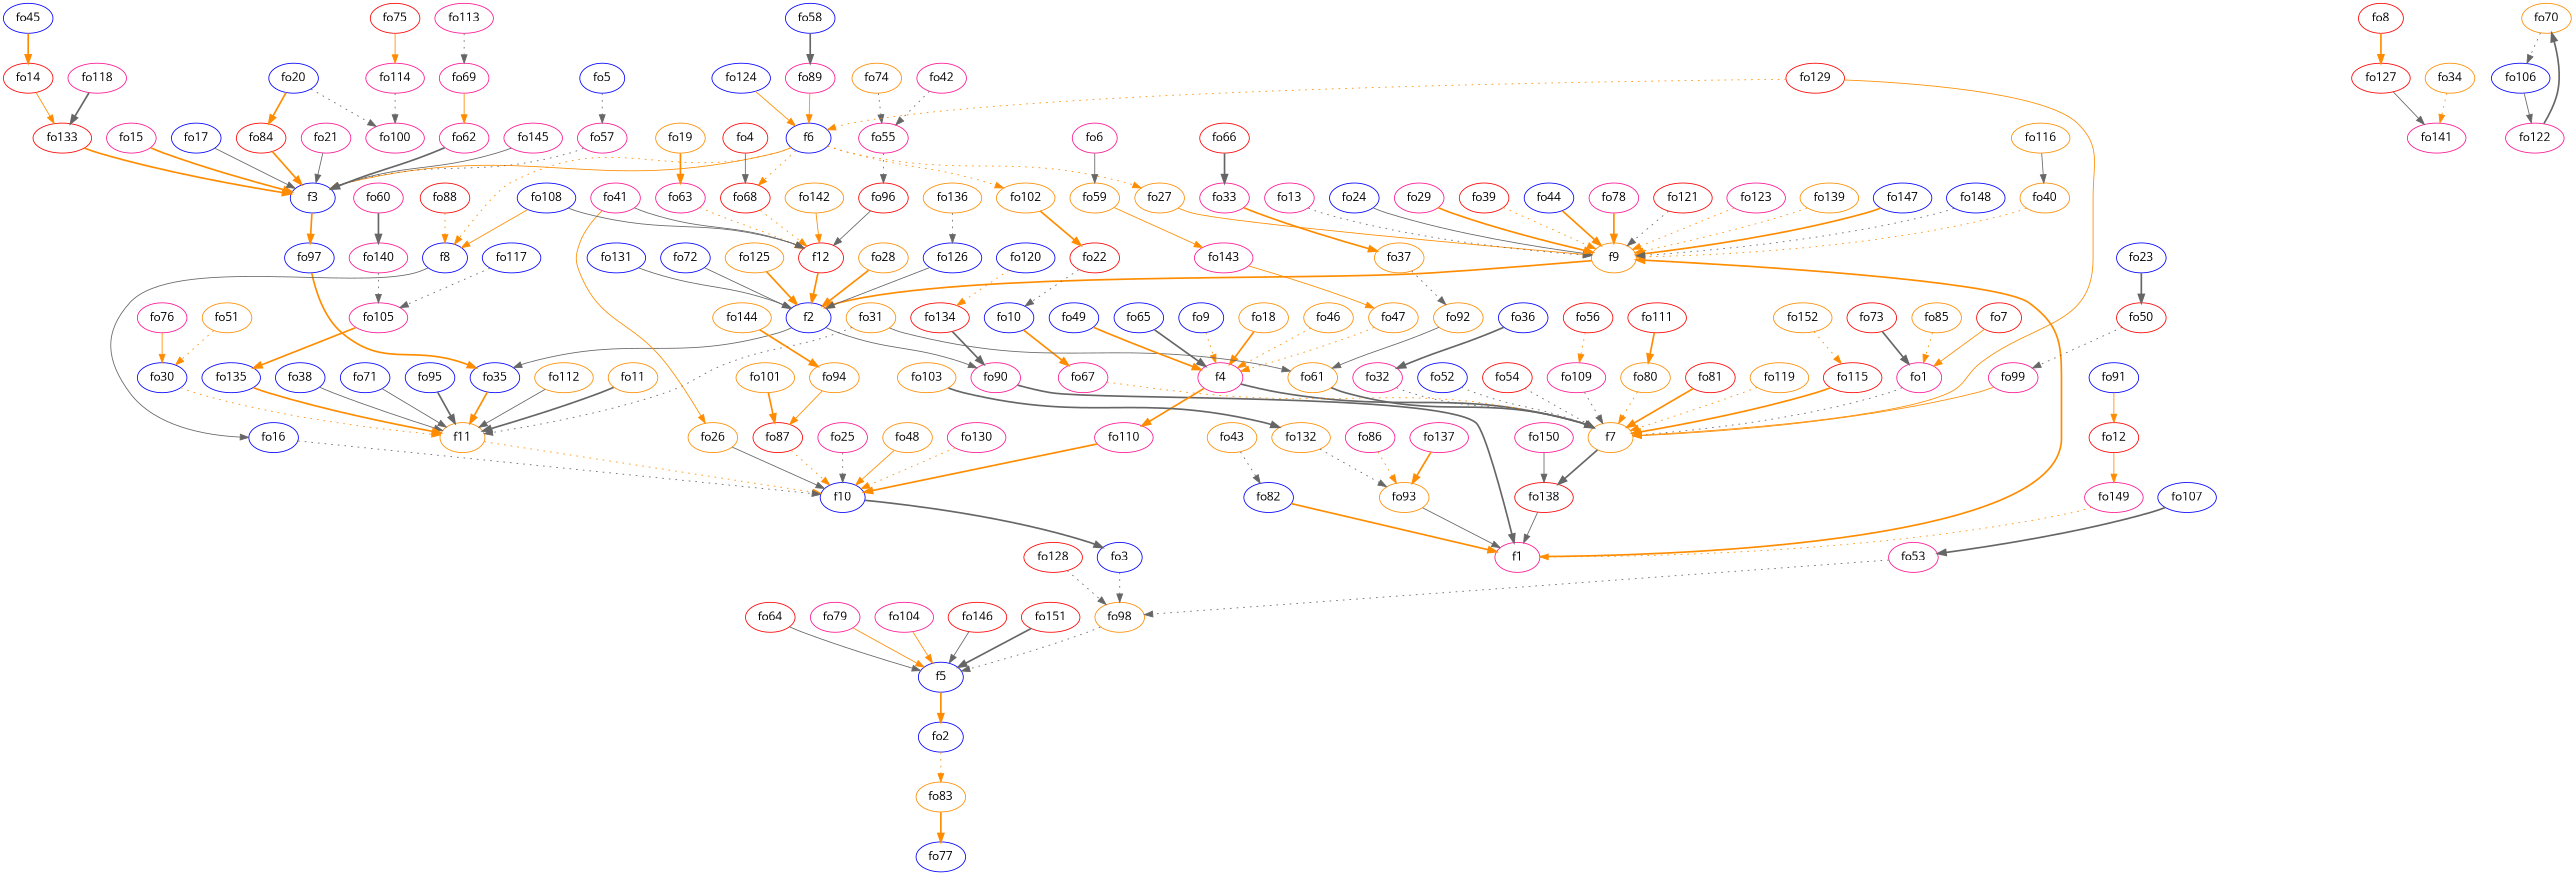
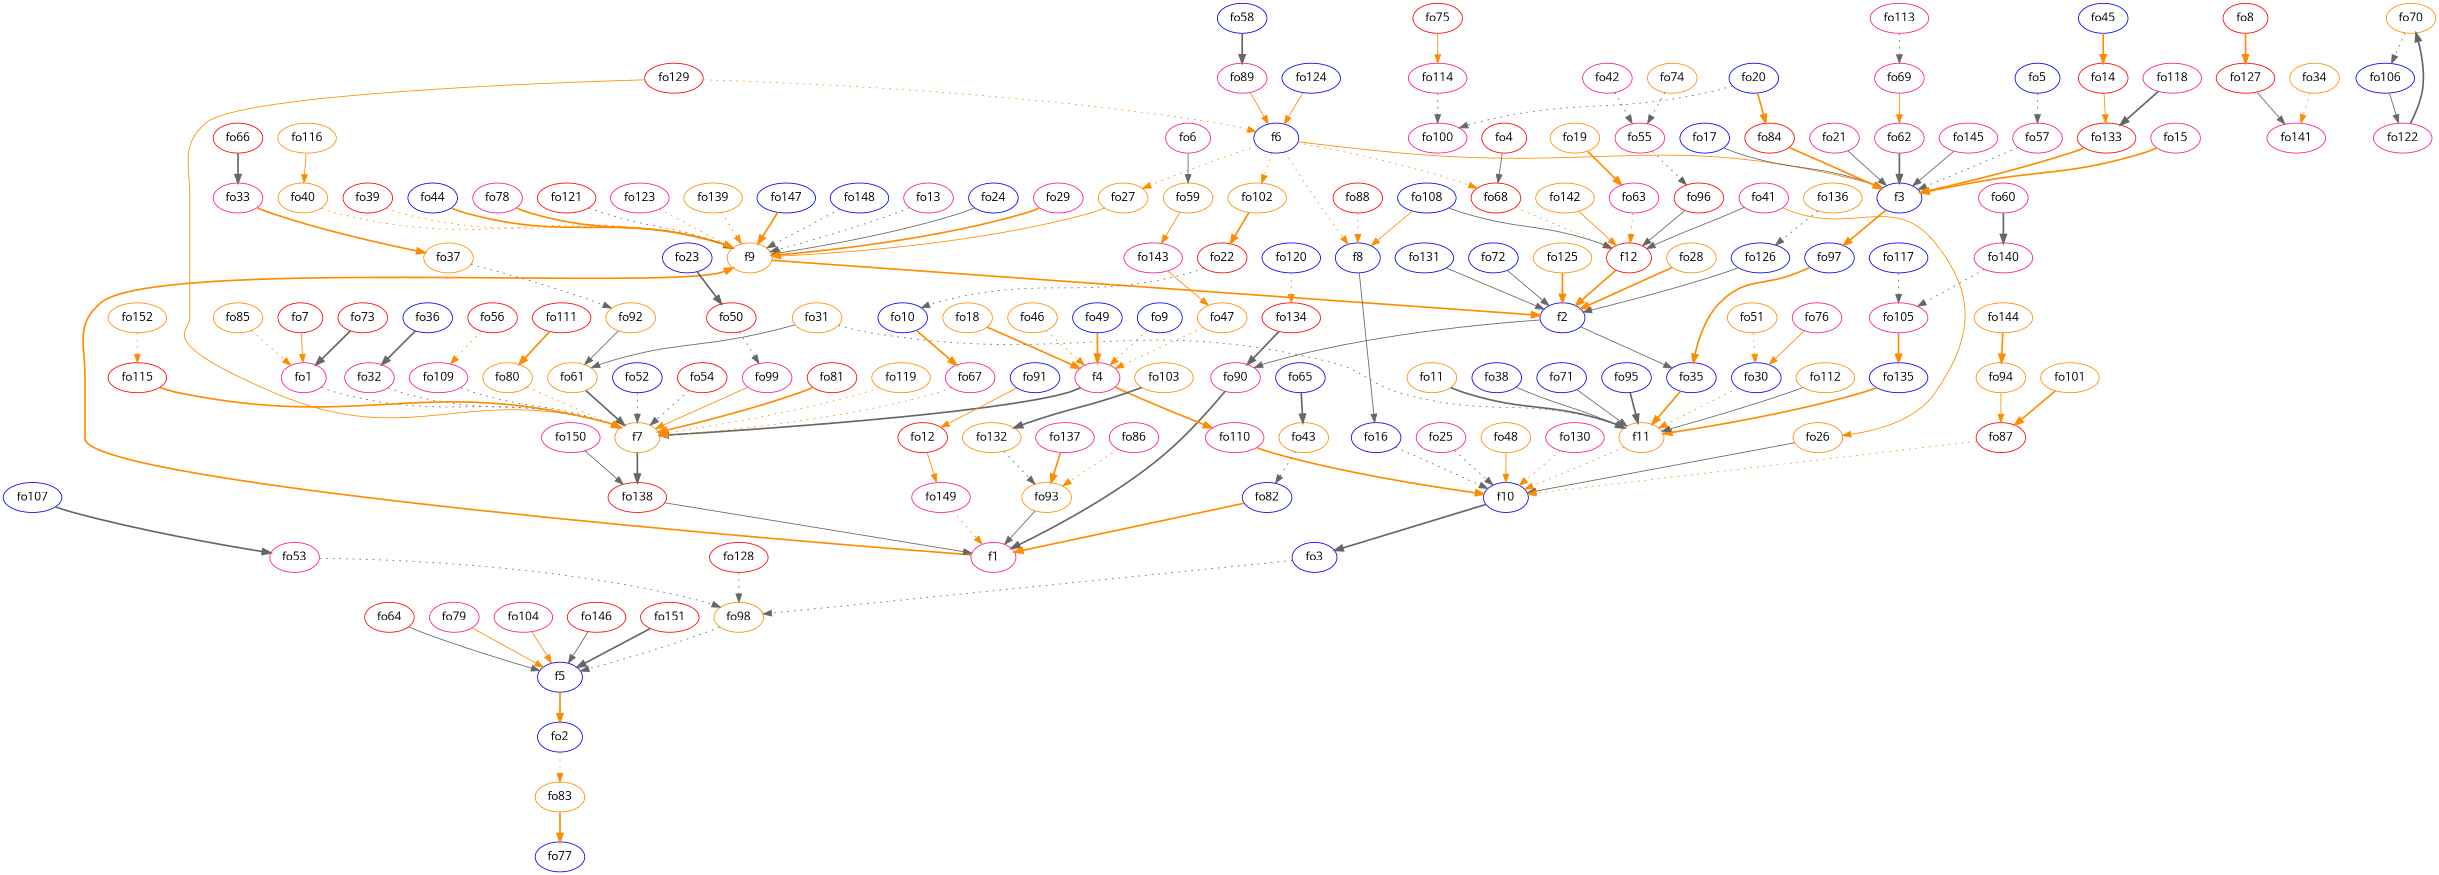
edge "fo116" -> "fo40": color gray40 -> darkorange
edge "fo65" -> "f4": now "fo65" -> "fo43"
